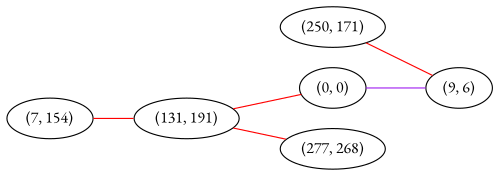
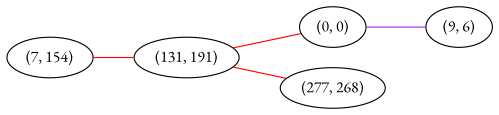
node "(250, 171)": removed
